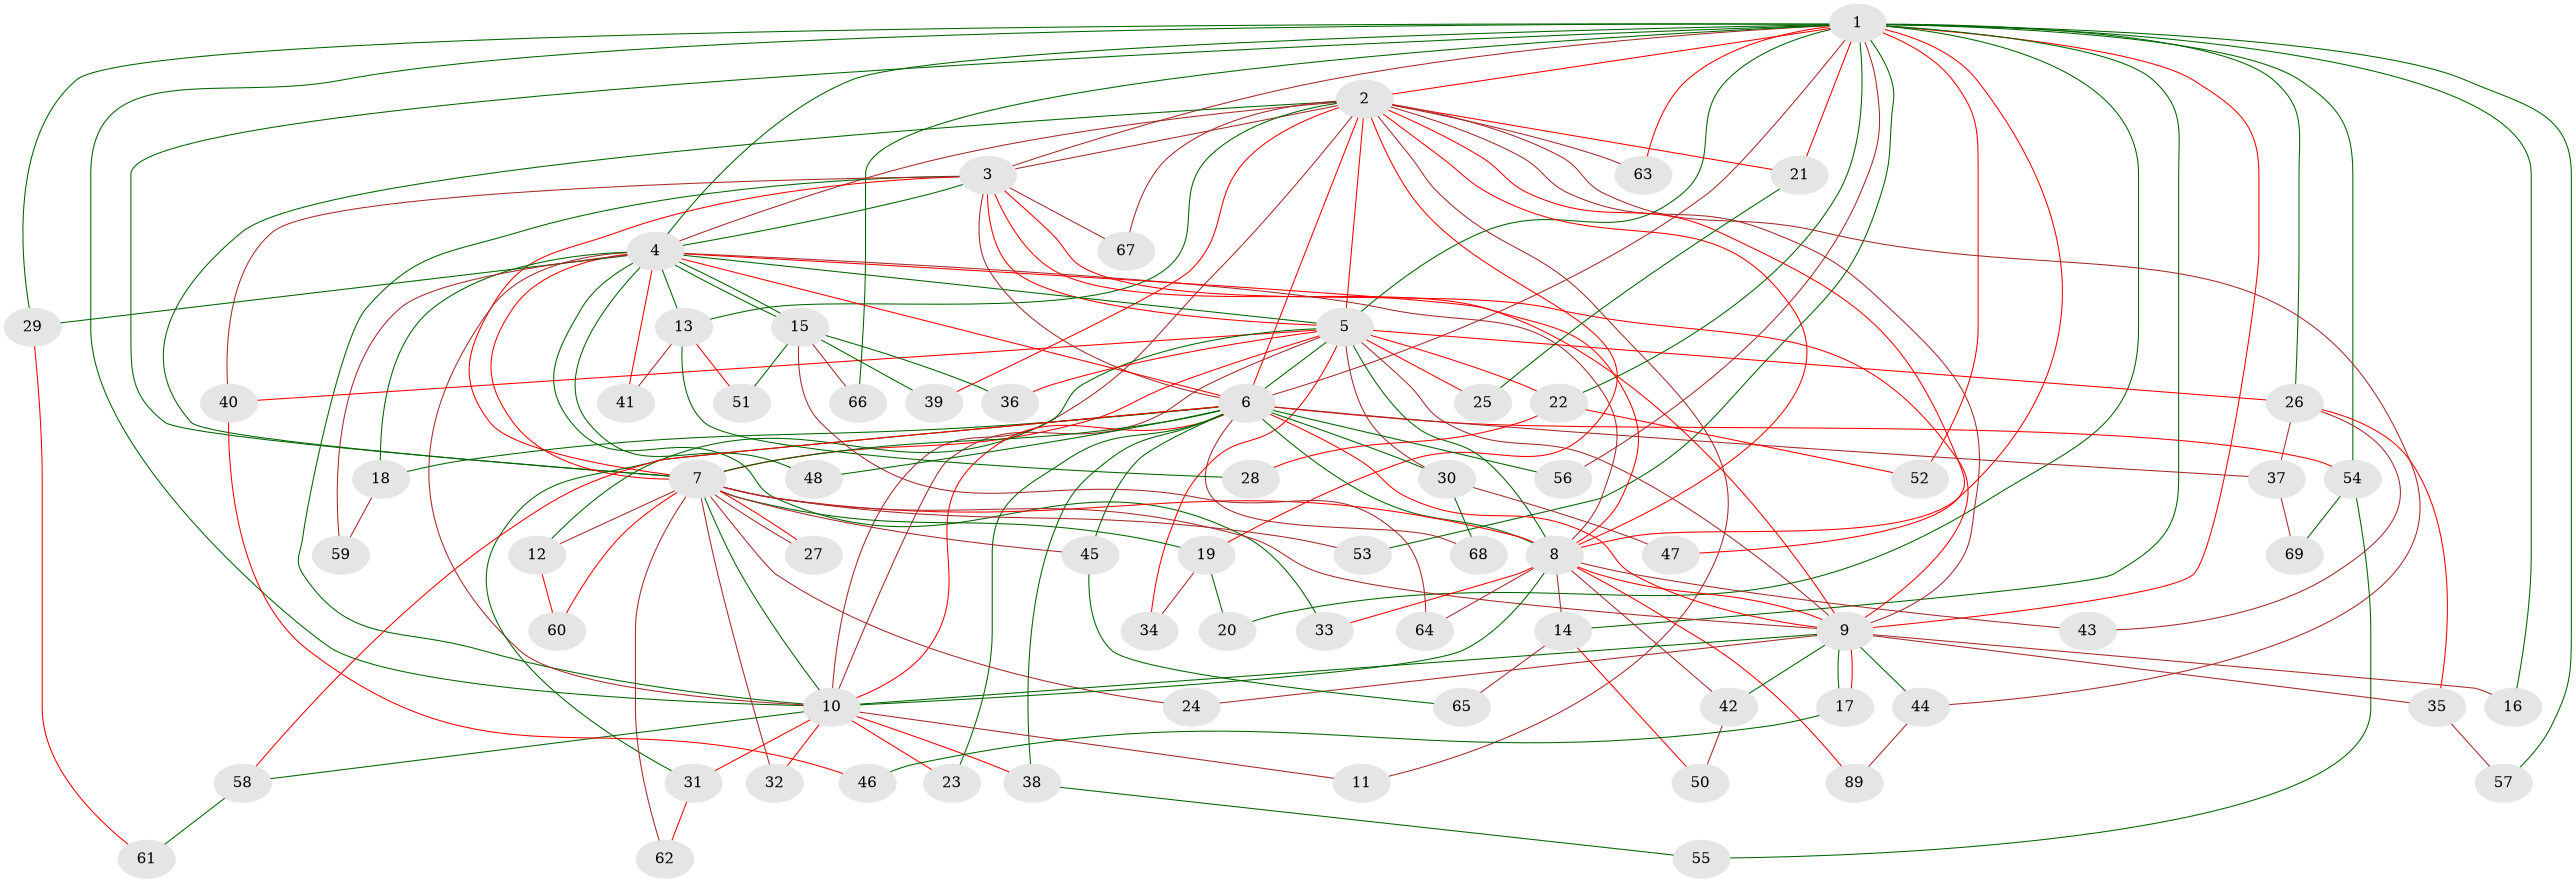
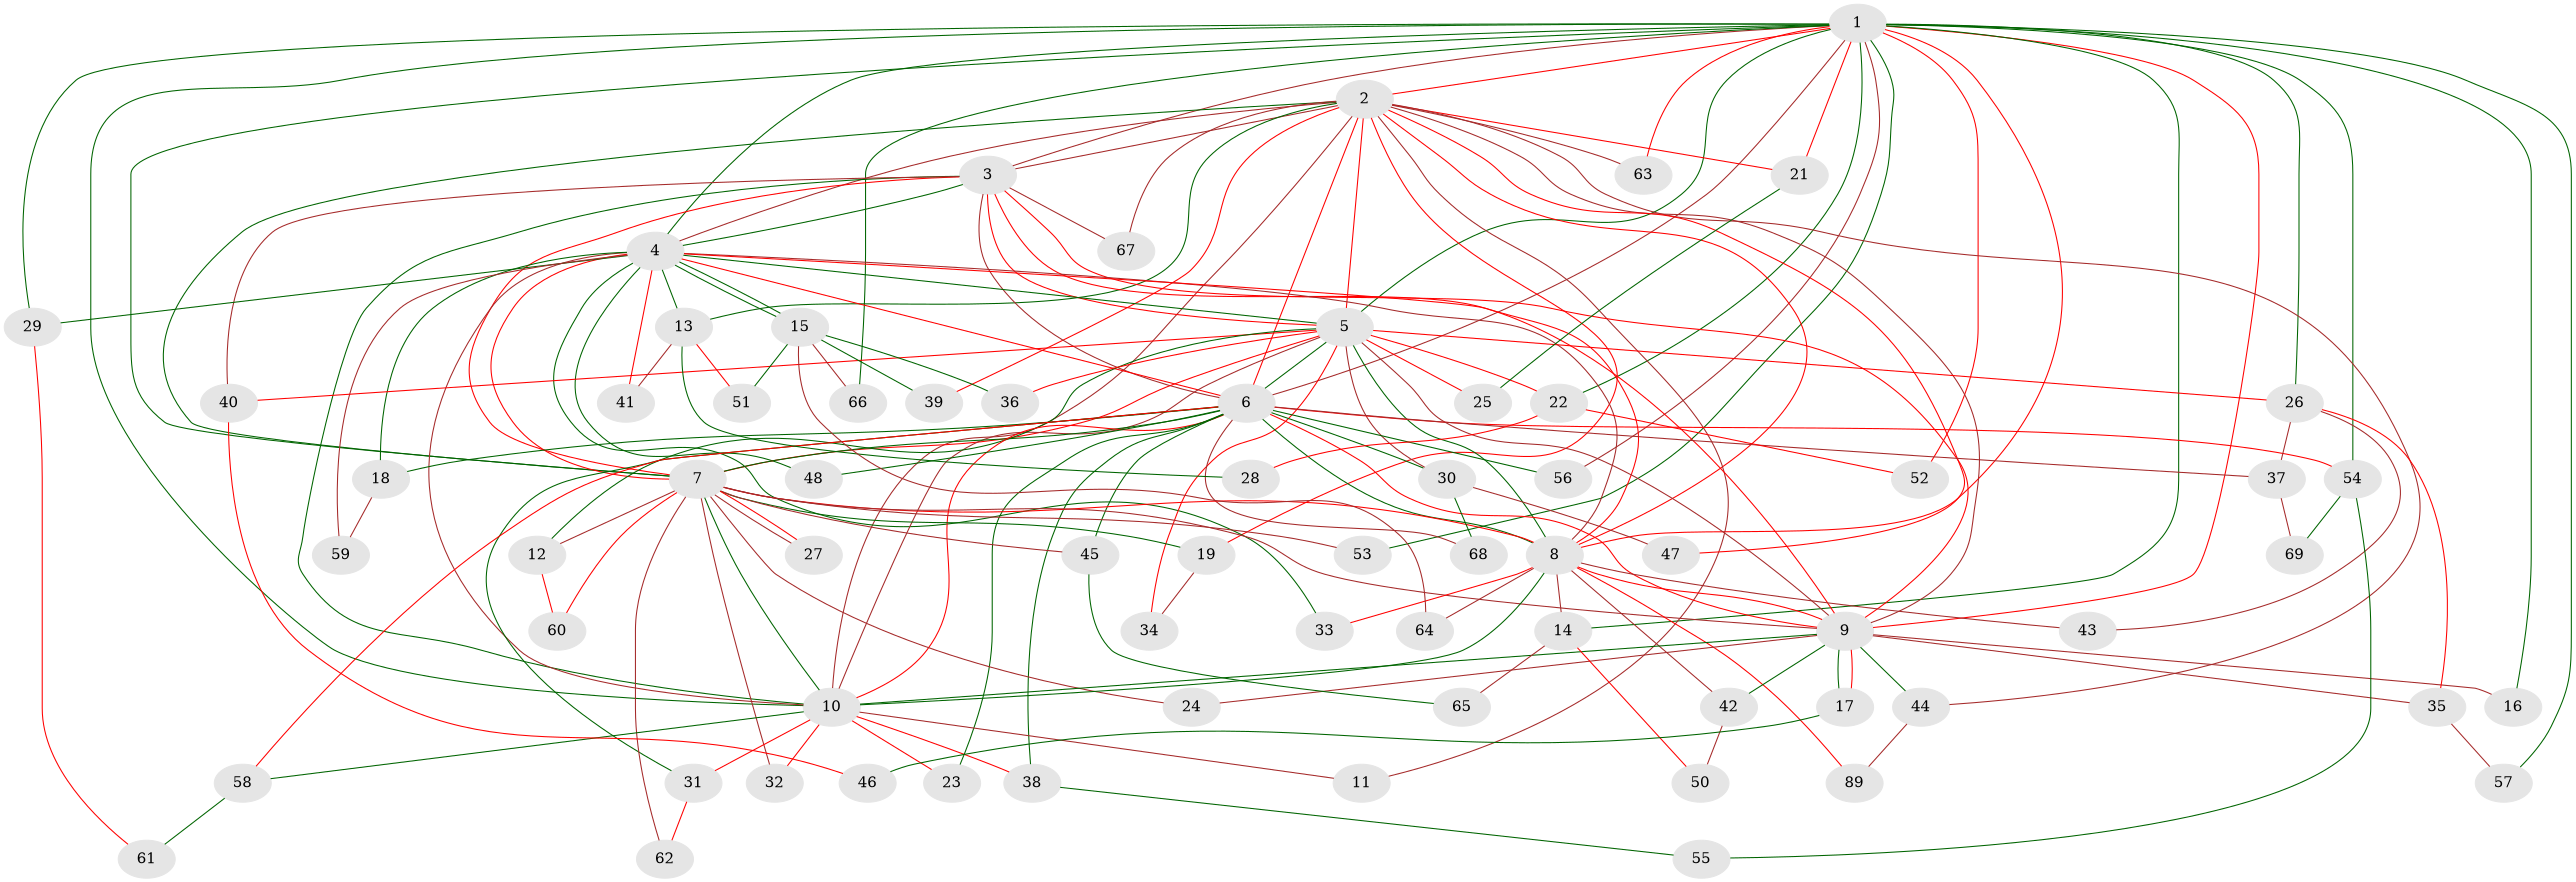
node "20": removed
